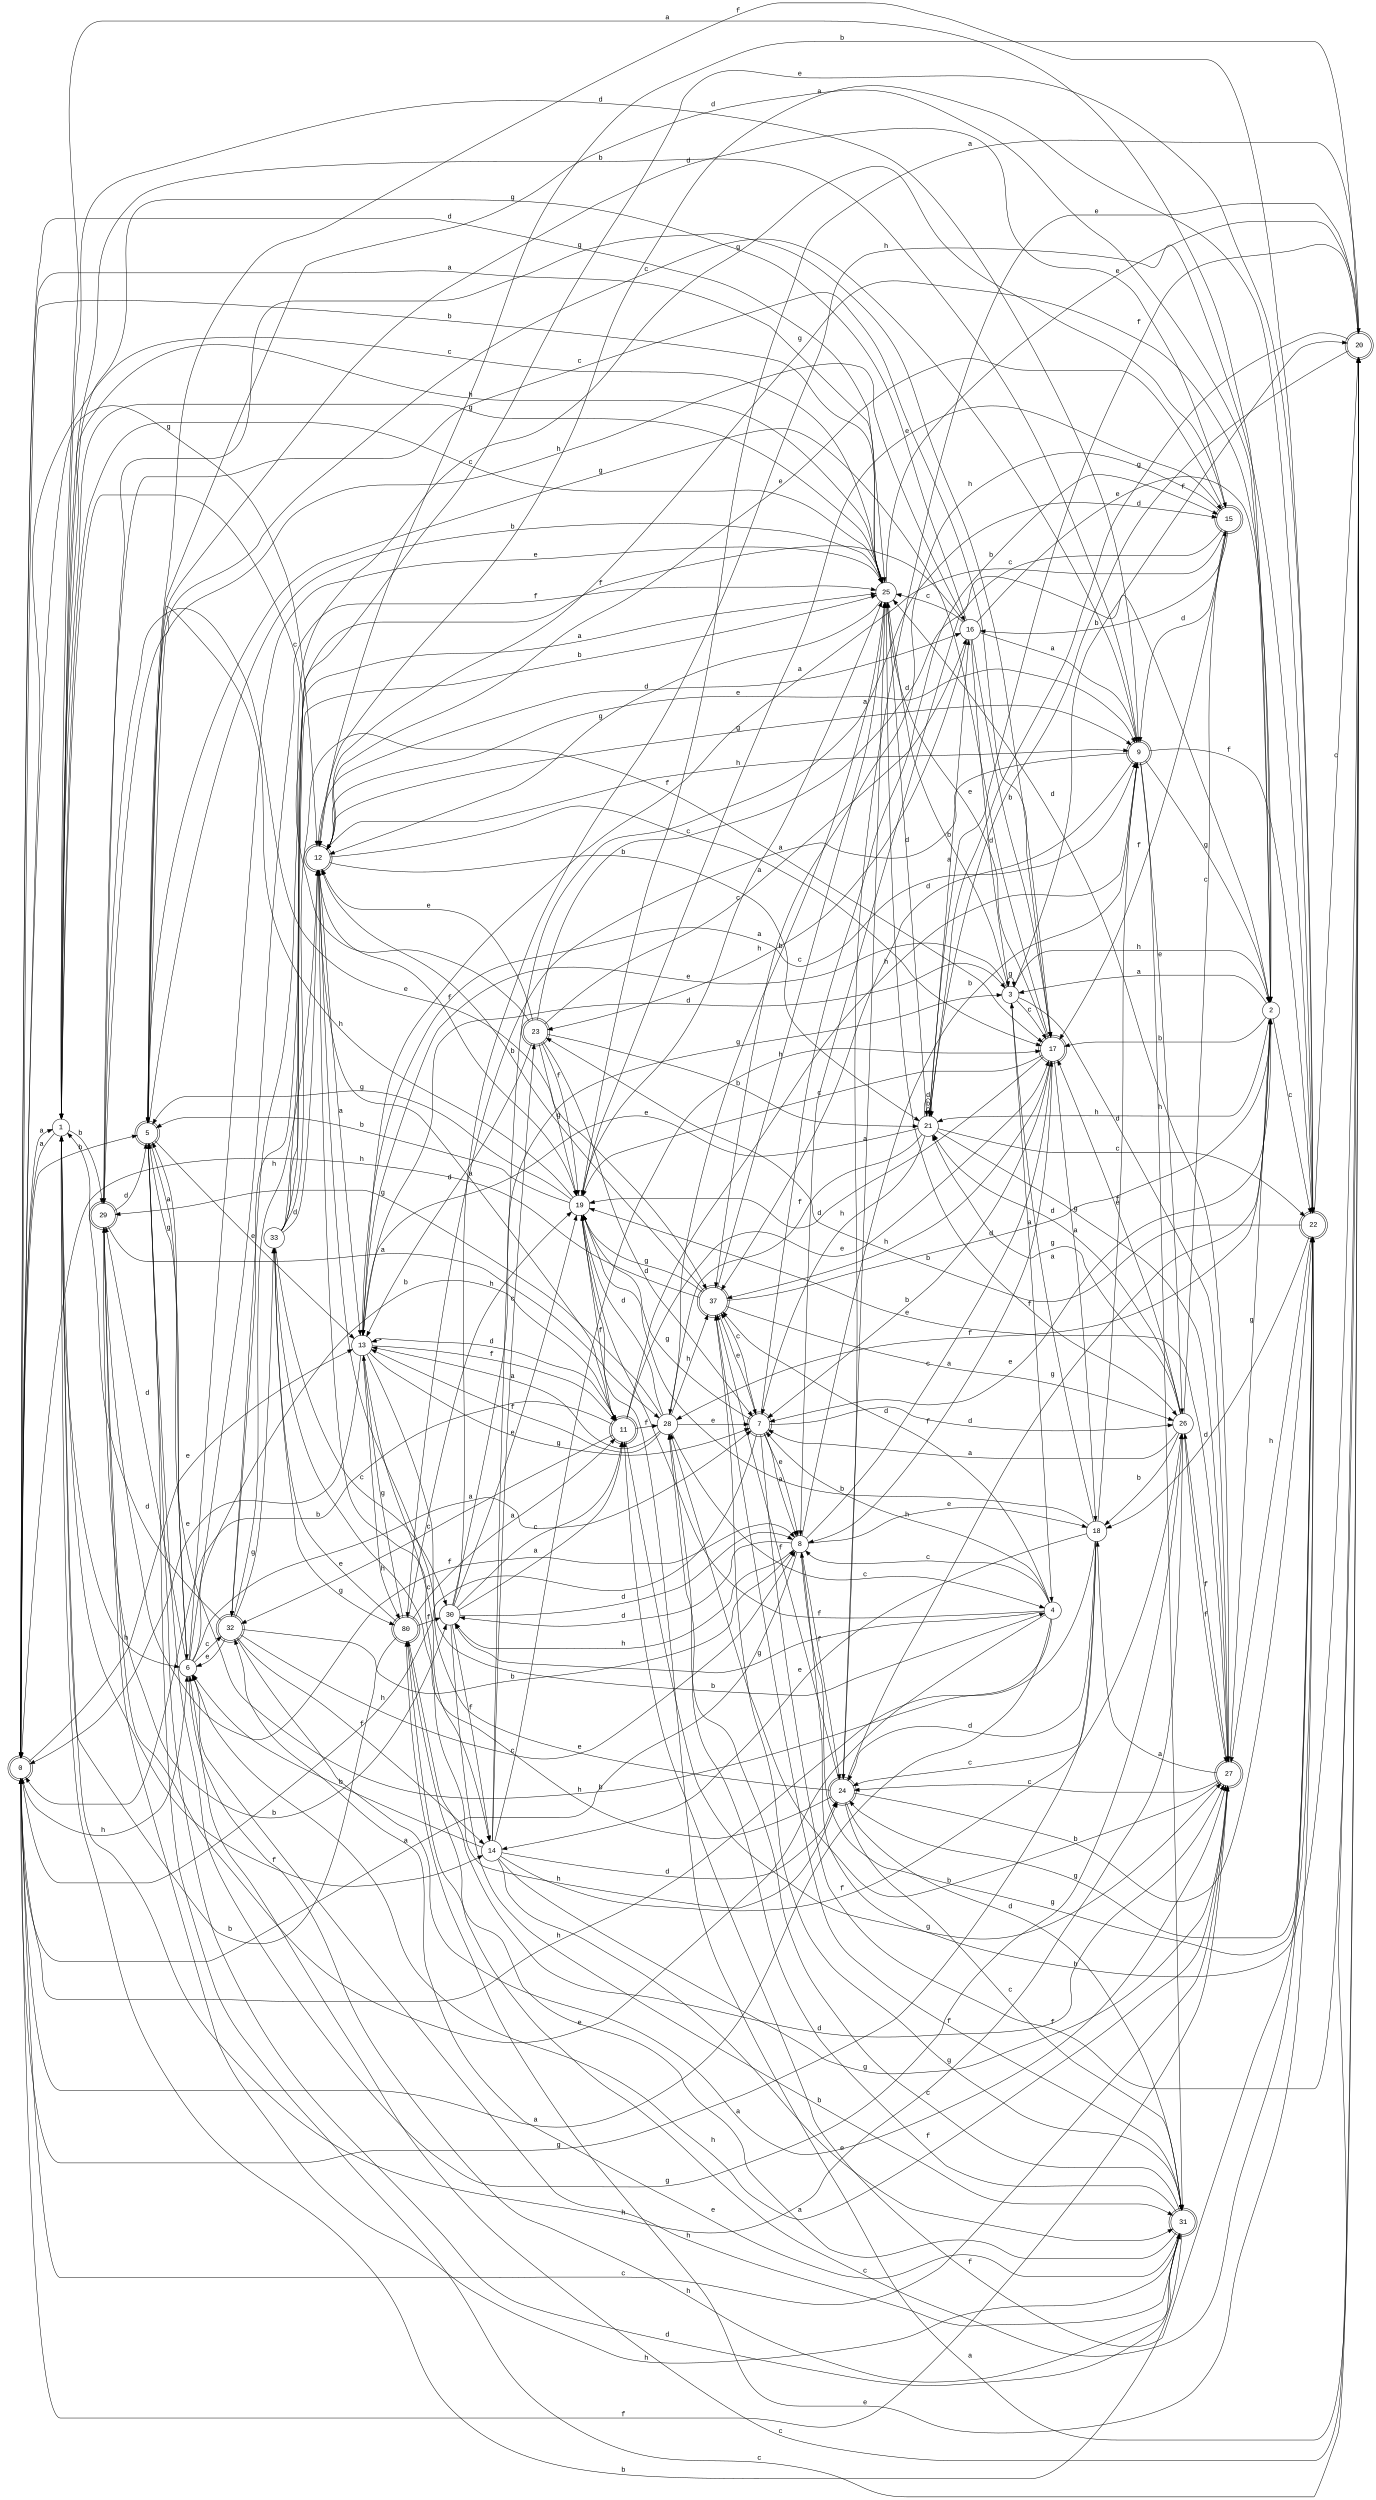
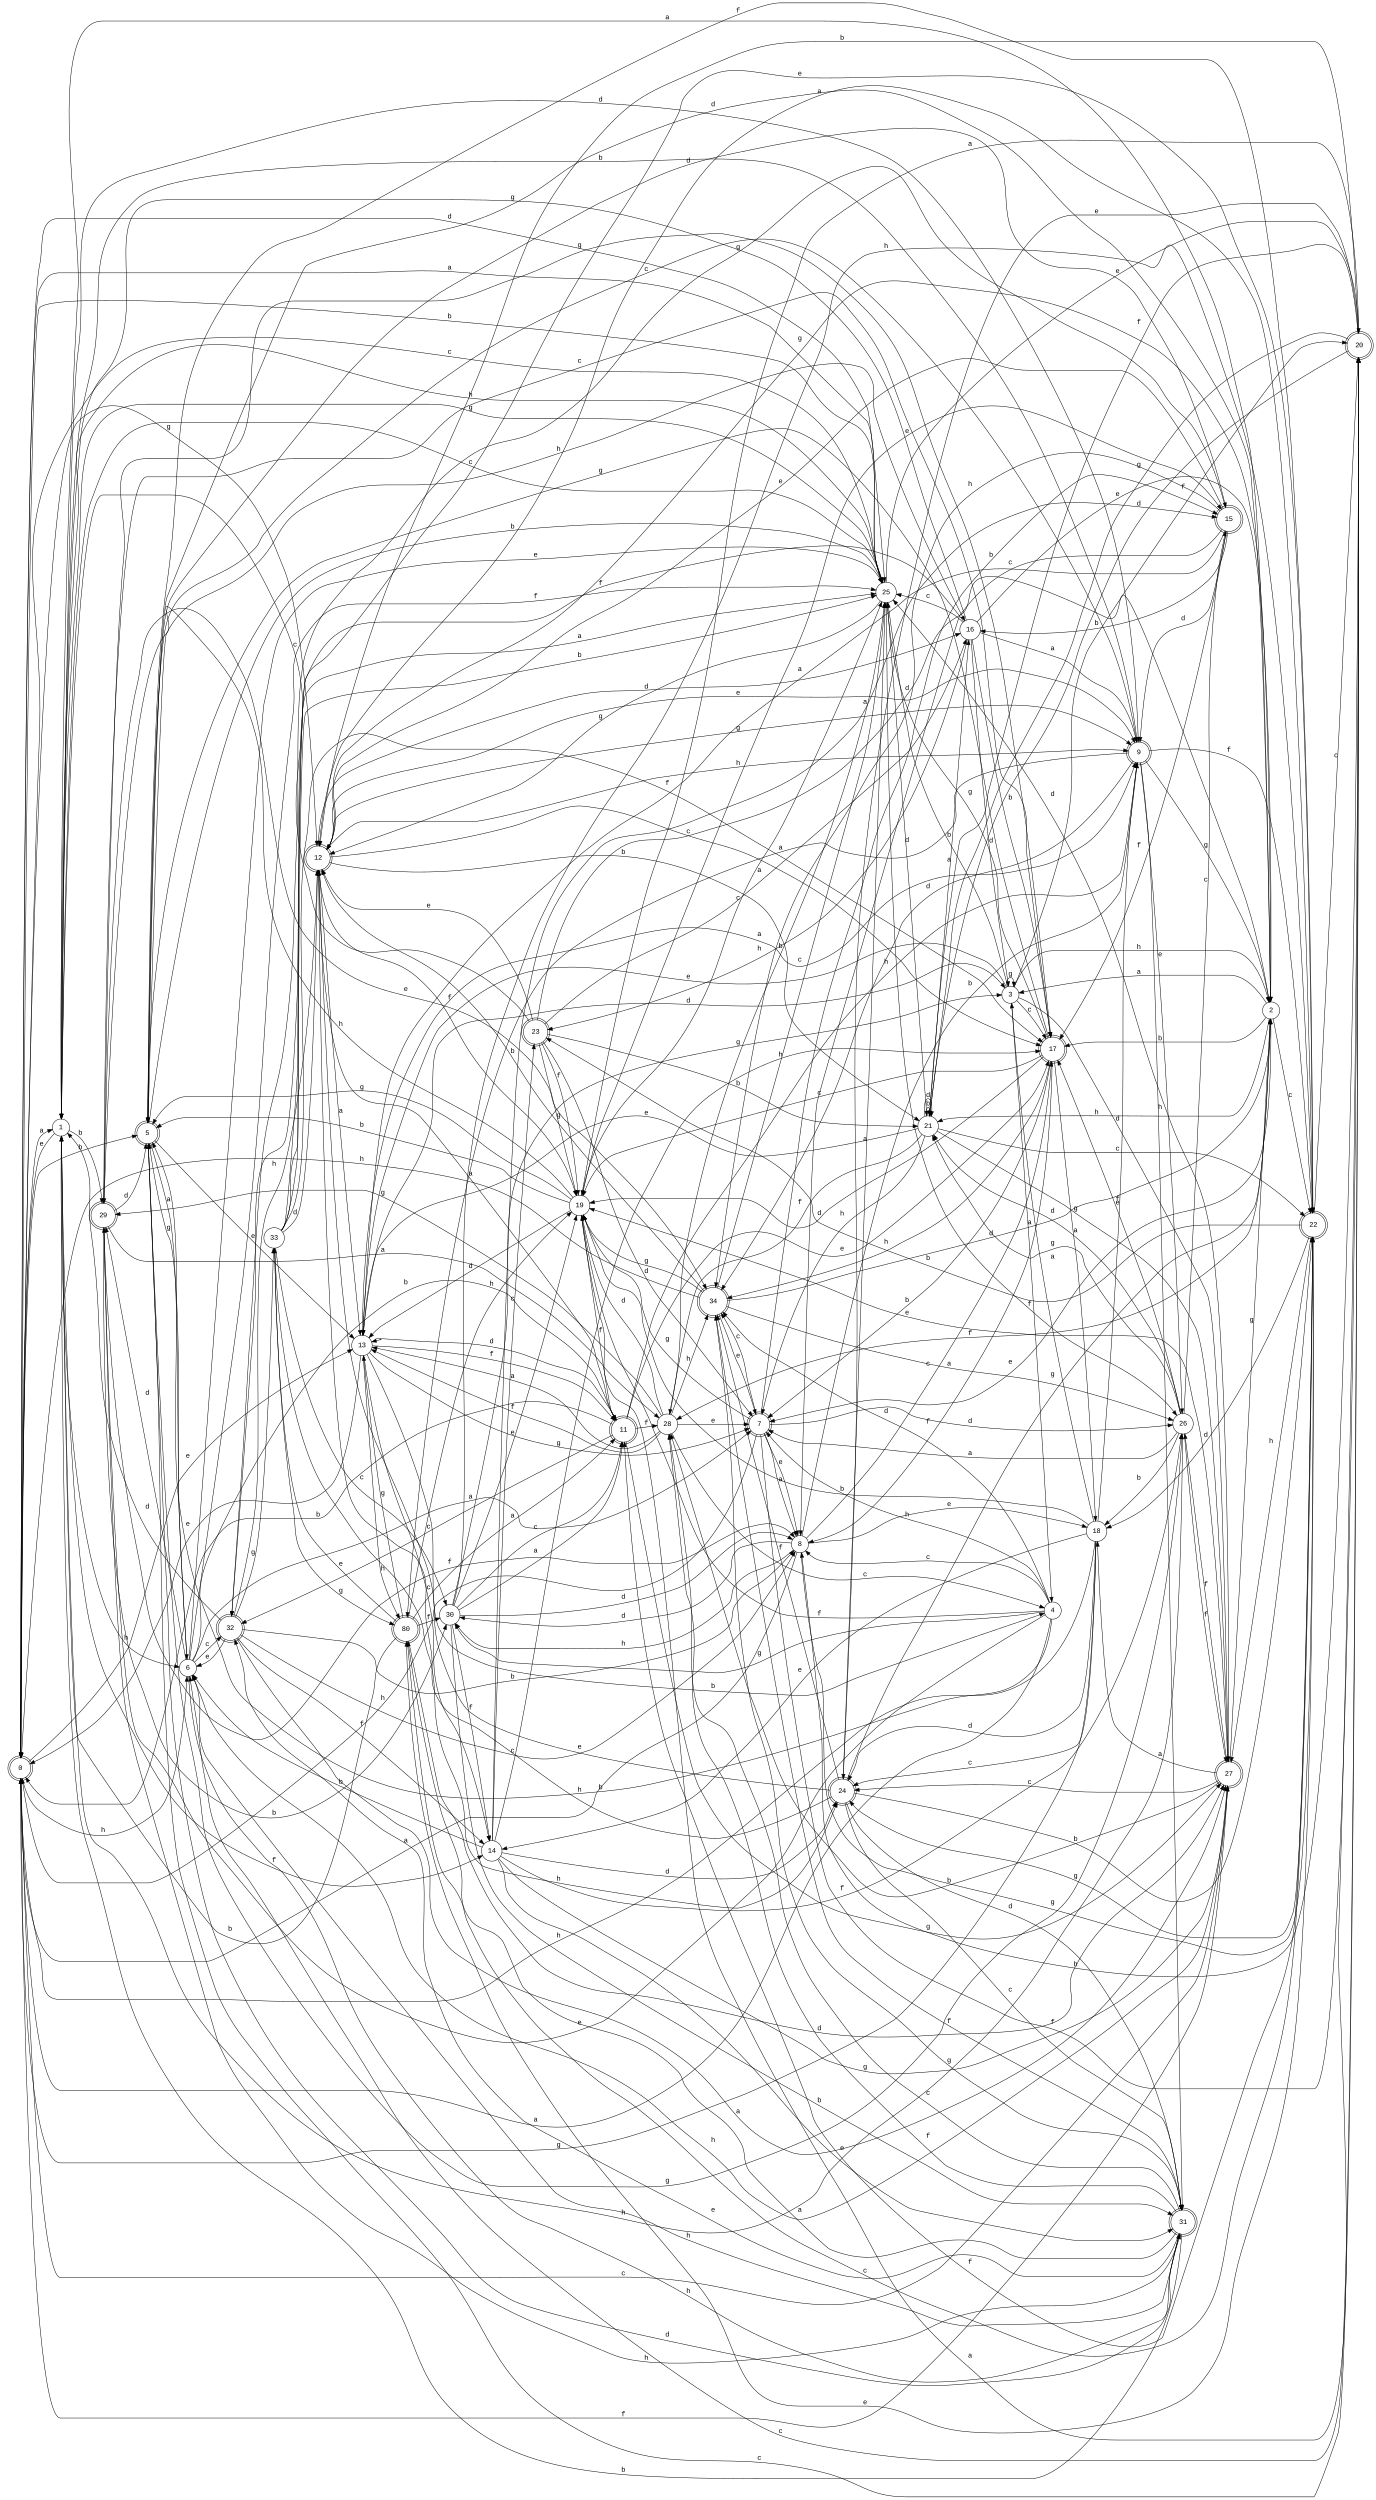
edge "17" -> "25": label "e" -> "g"
edge "1" -> "0": label "a" -> "e"
edge "23" -> "13": now "19" -> "13"
node "37": label "37" -> "34"
edge "8" -> "24": removed, label "f"
